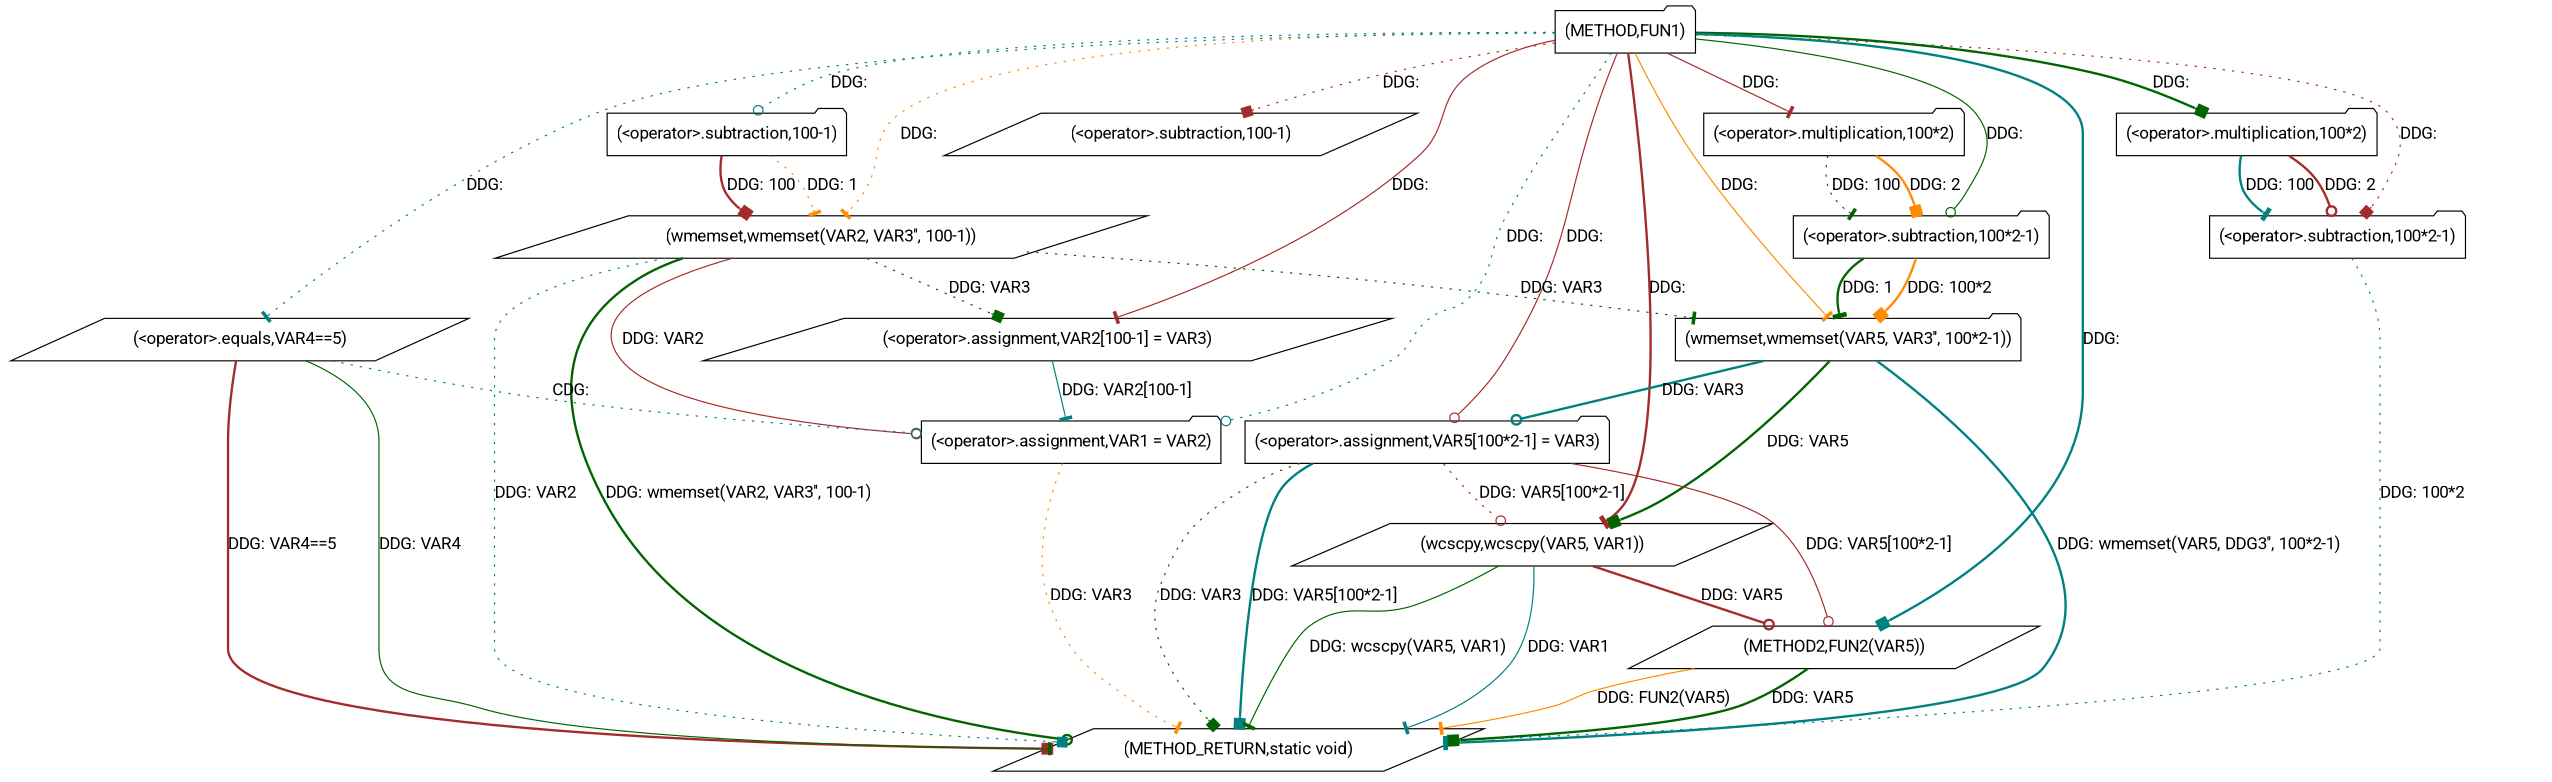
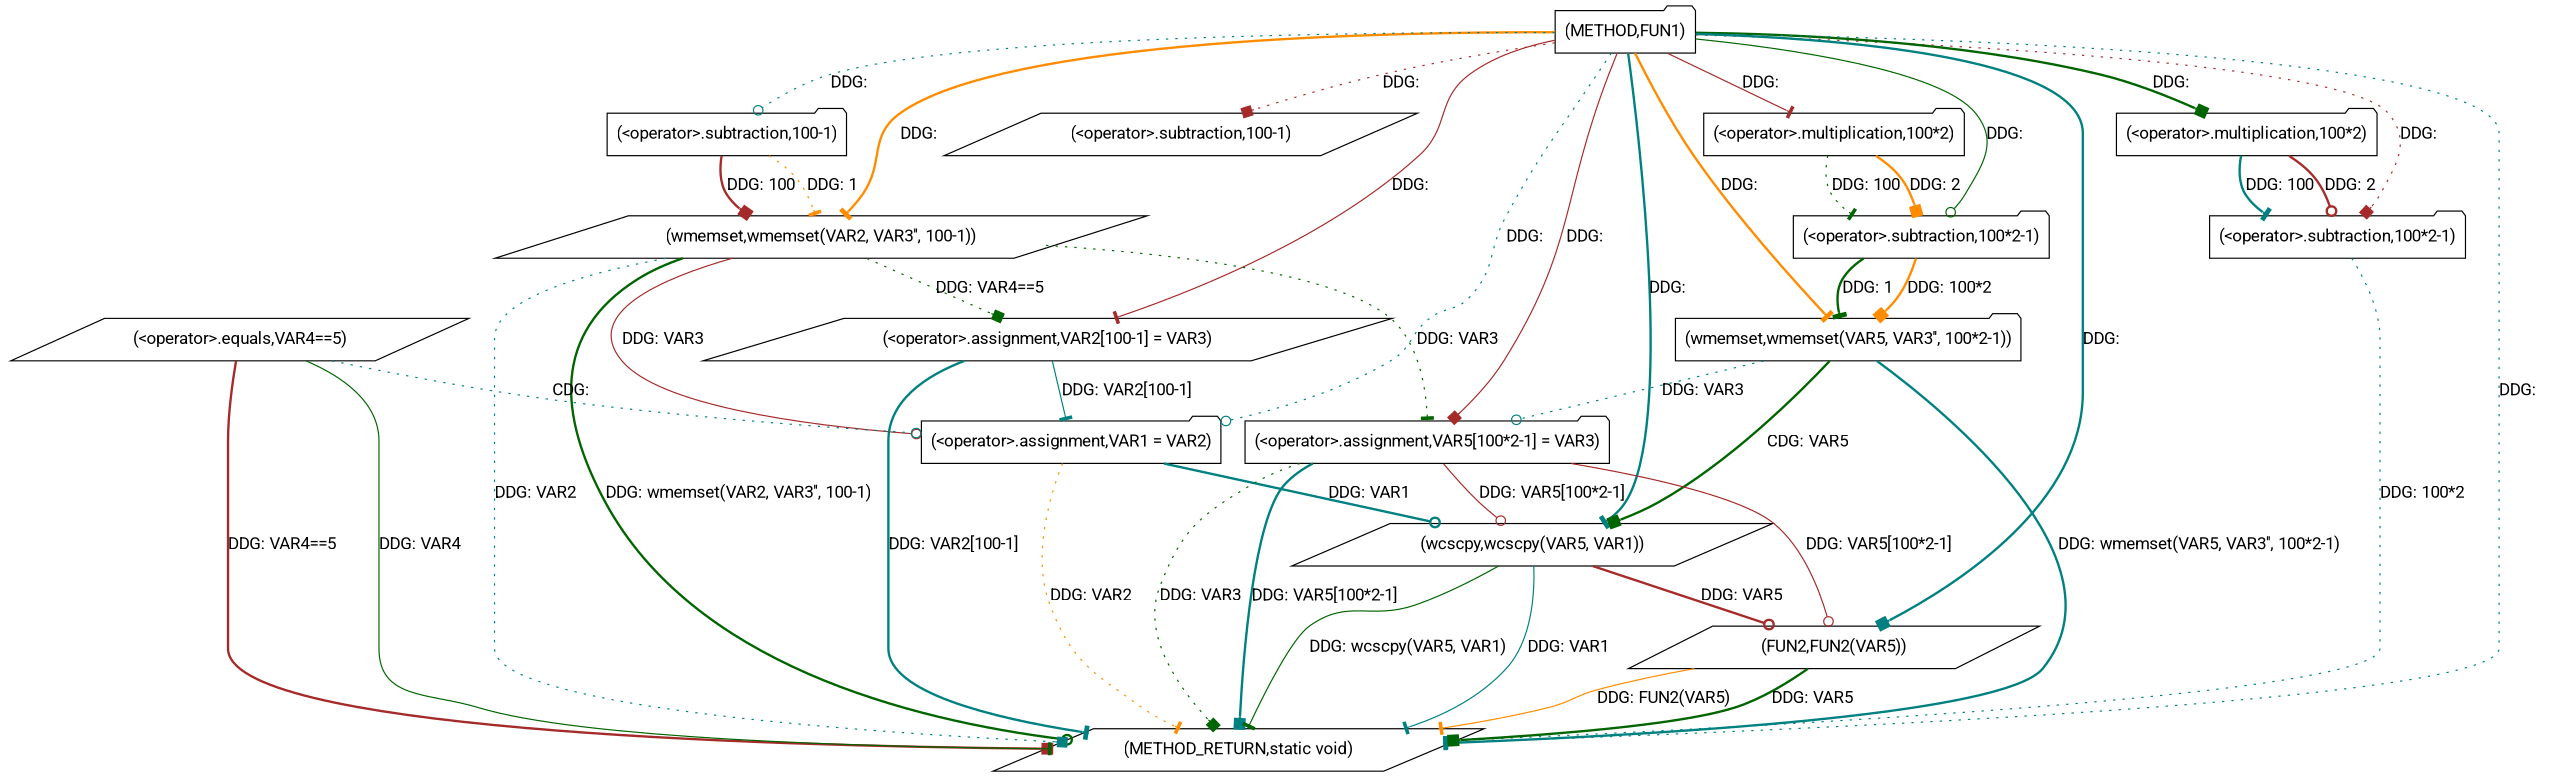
edge "(METHOD,FUN1)" -> "(wmemset,wmemset(VAR2, VAR3'', 100-1))": style dotted -> bold
edge "(METHOD,FUN1)" -> "(<operator>.equals,VAR4==5)": now "(METHOD,FUN1)" -> "(METHOD_RETURN,static void)"
edge "(METHOD,FUN1)" -> "(wmemset,wmemset(VAR5, VAR3'', 100*2-1))": style solid -> bold
edge "(METHOD,FUN1)" -> "(<operator>.assignment,VAR5[100*2-1] = VAR3)": arrowhead odot -> box
edge "(wmemset,wmemset(VAR2, VAR3'', 100-1))" -> "(wmemset,wmemset(VAR5, VAR3'', 100*2-1))": now "(wmemset,wmemset(VAR2, VAR3'', 100-1))" -> "(<operator>.assignment,VAR5[100*2-1] = VAR3)"
edge "(wmemset,wmemset(VAR2, VAR3'', 100-1))" -> "(<operator>.assignment,VAR2[100-1] = VAR3)": label "DDG: VAR3" -> "DDG: VAR4==5"
edge "(METHOD,FUN1)" -> "(wcscpy,wcscpy(VAR5, VAR1))": color brown -> teal
edge "(wmemset,wmemset(VAR2, VAR3'', 100-1))" -> "(<operator>.assignment,VAR1 = VAR2)": label "DDG: VAR2" -> "DDG: VAR3"
edge "(wmemset,wmemset(VAR5, VAR3'', 100*2-1))" -> "(<operator>.assignment,VAR5[100*2-1] = VAR3)": style bold -> dotted
edge "(wmemset,wmemset(VAR5, VAR3'', 100*2-1))" -> "(wcscpy,wcscpy(VAR5, VAR1))": label "DDG: VAR5" -> "CDG: VAR5"
edge "(<operator>.assignment,VAR1 = VAR2)" -> "(wcscpy,wcscpy(VAR5, VAR1))": added, label "DDG: VAR1"
edge "(<operator>.assignment,VAR5[100*2-1] = VAR3)" -> "(wcscpy,wcscpy(VAR5, VAR1))": style dotted -> solid
edge "(wmemset,wmemset(VAR5, VAR3'', 100*2-1))" -> "(METHOD_RETURN,static void)": label "DDG: wmemset(VAR5, DDG3'', 100*2-1)" -> "DDG: wmemset(VAR5, VAR3'', 100*2-1)"
edge "(<operator>.assignment,VAR1 = VAR2)" -> "(METHOD_RETURN,static void)": label "DDG: VAR3" -> "DDG: VAR2"
edge "(<operator>.assignment,VAR2[100-1] = VAR3)" -> "(METHOD_RETURN,static void)": added, label "DDG: VAR2[100-1]"
node "(METHOD2,FUN2(VAR5))": label "(METHOD2,FUN2(VAR5))" -> "(FUN2,FUN2(VAR5))"
